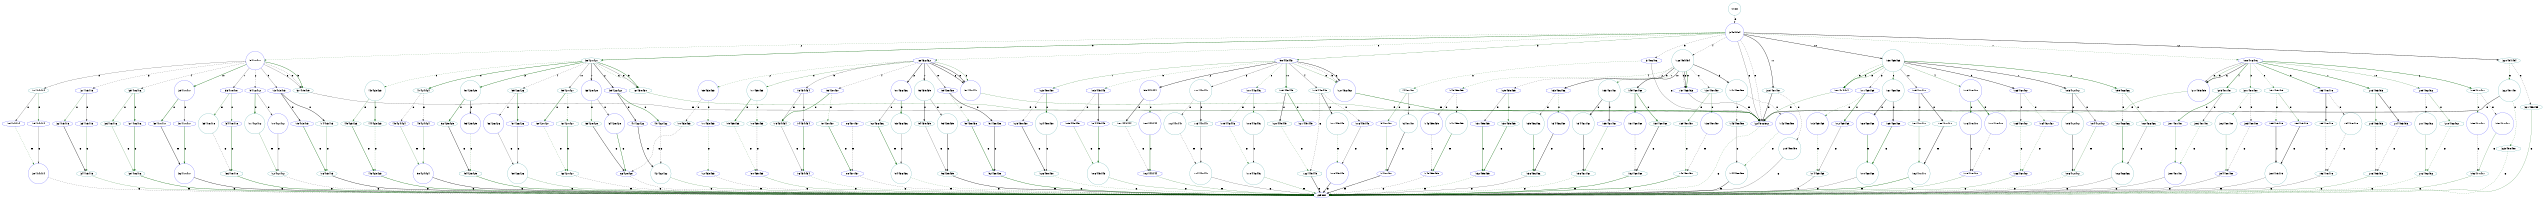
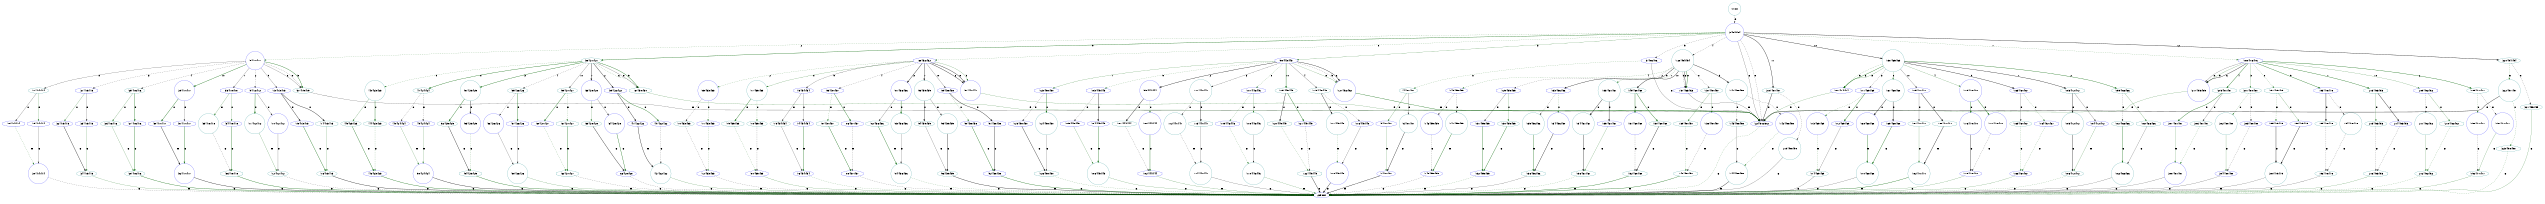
edge "(85)437-437" -> "(75)434-434": now "(85)437-437" -> "(86)437-437"
edge "(115)448-448" -> "(122)449-449": now "(121)449-449" -> "(122)449-449"
edge "(70)433-433" -> "(66)428-428": now "(70)433-433" -> "(72)433-433"
